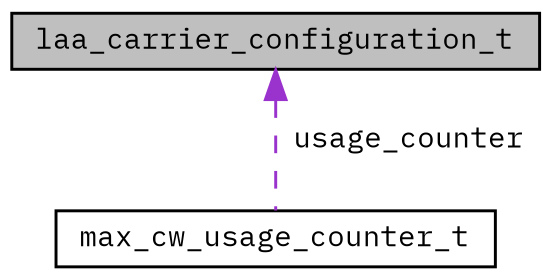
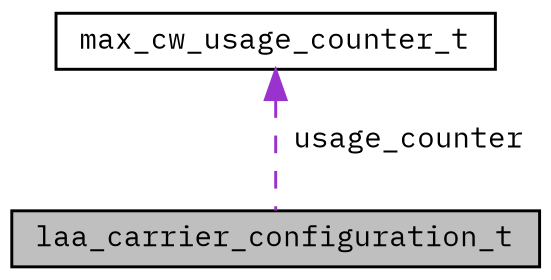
edge "max_cw_usage_counter_t" -> "laa_carrier_configuration_t": reversed
